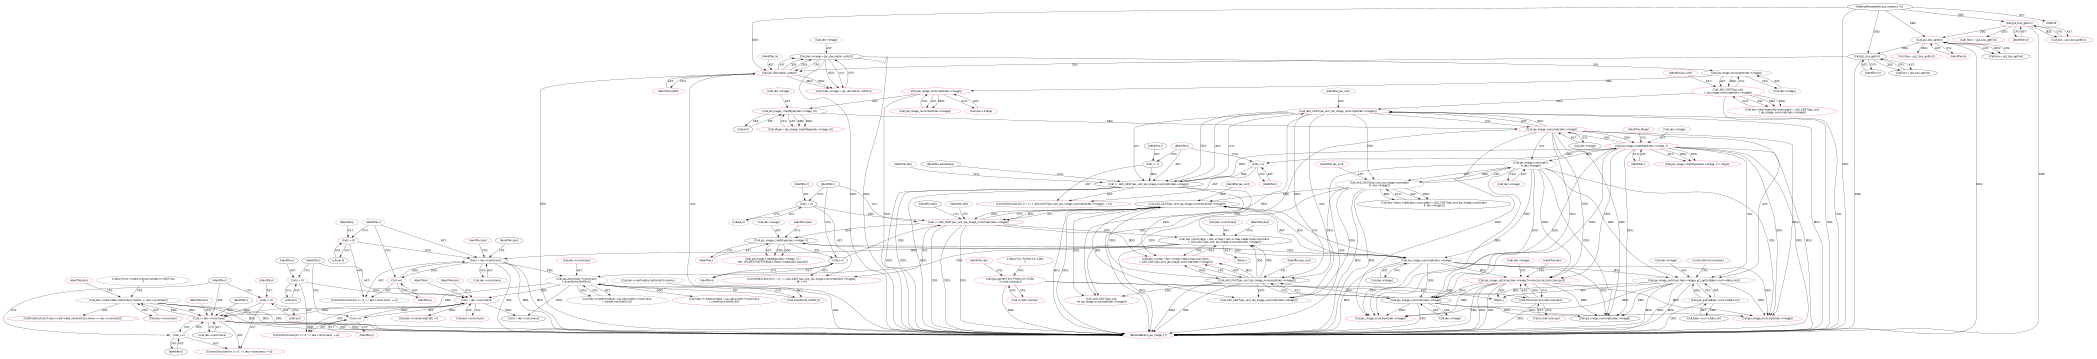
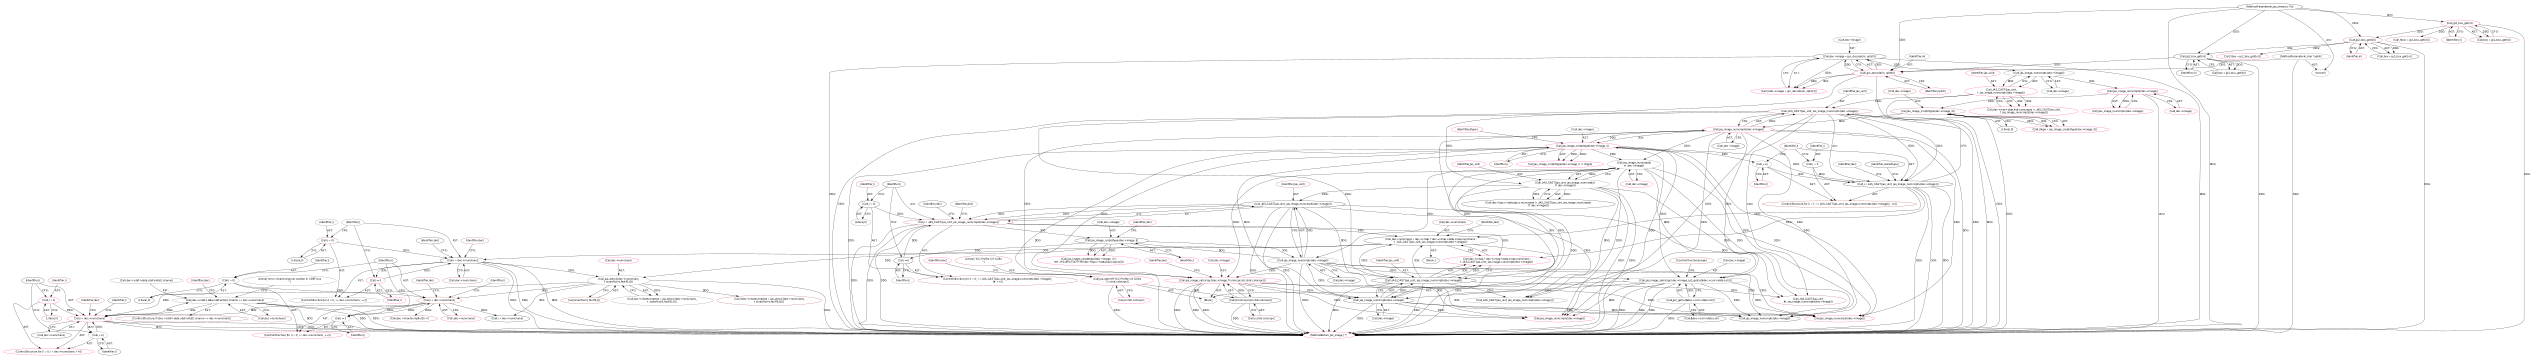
node "(MethodParameterIn,char *optstr)": added
edge "(Call,dec->cdef->data.cdef.ents[i].channo)" -> "(Call,sizeof(uint_fast16_t))": now "(Call,dec->cdef->data.cdef.ents[i].channo)" -> "(Call,dec->cdef->data.cdef.ents[i].channo >= dec->numchans)"
